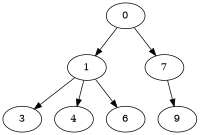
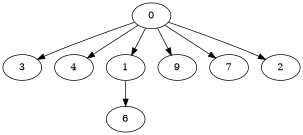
node "2": added
edge "1" -> "4": now "0" -> "4"
edge "7" -> "9": now "0" -> "9"
edge "1" -> "3": now "0" -> "3"
